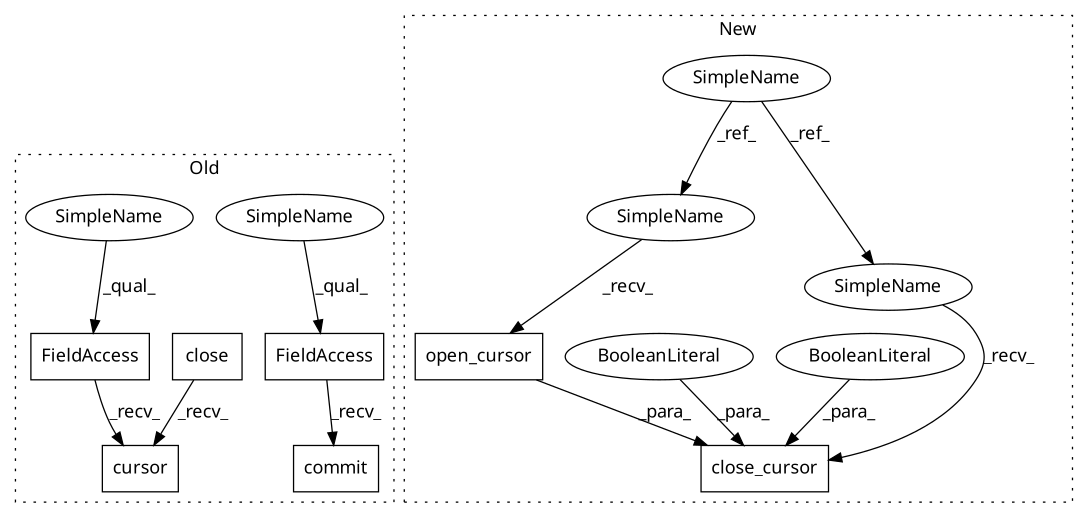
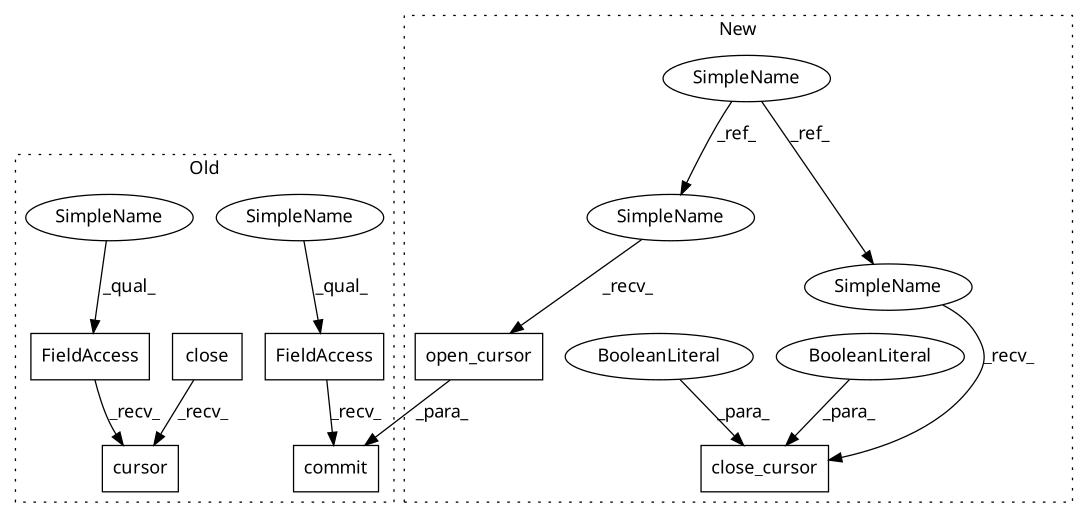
edge "open_cursor" -> "close_cursor": now "open_cursor" -> "commit"
